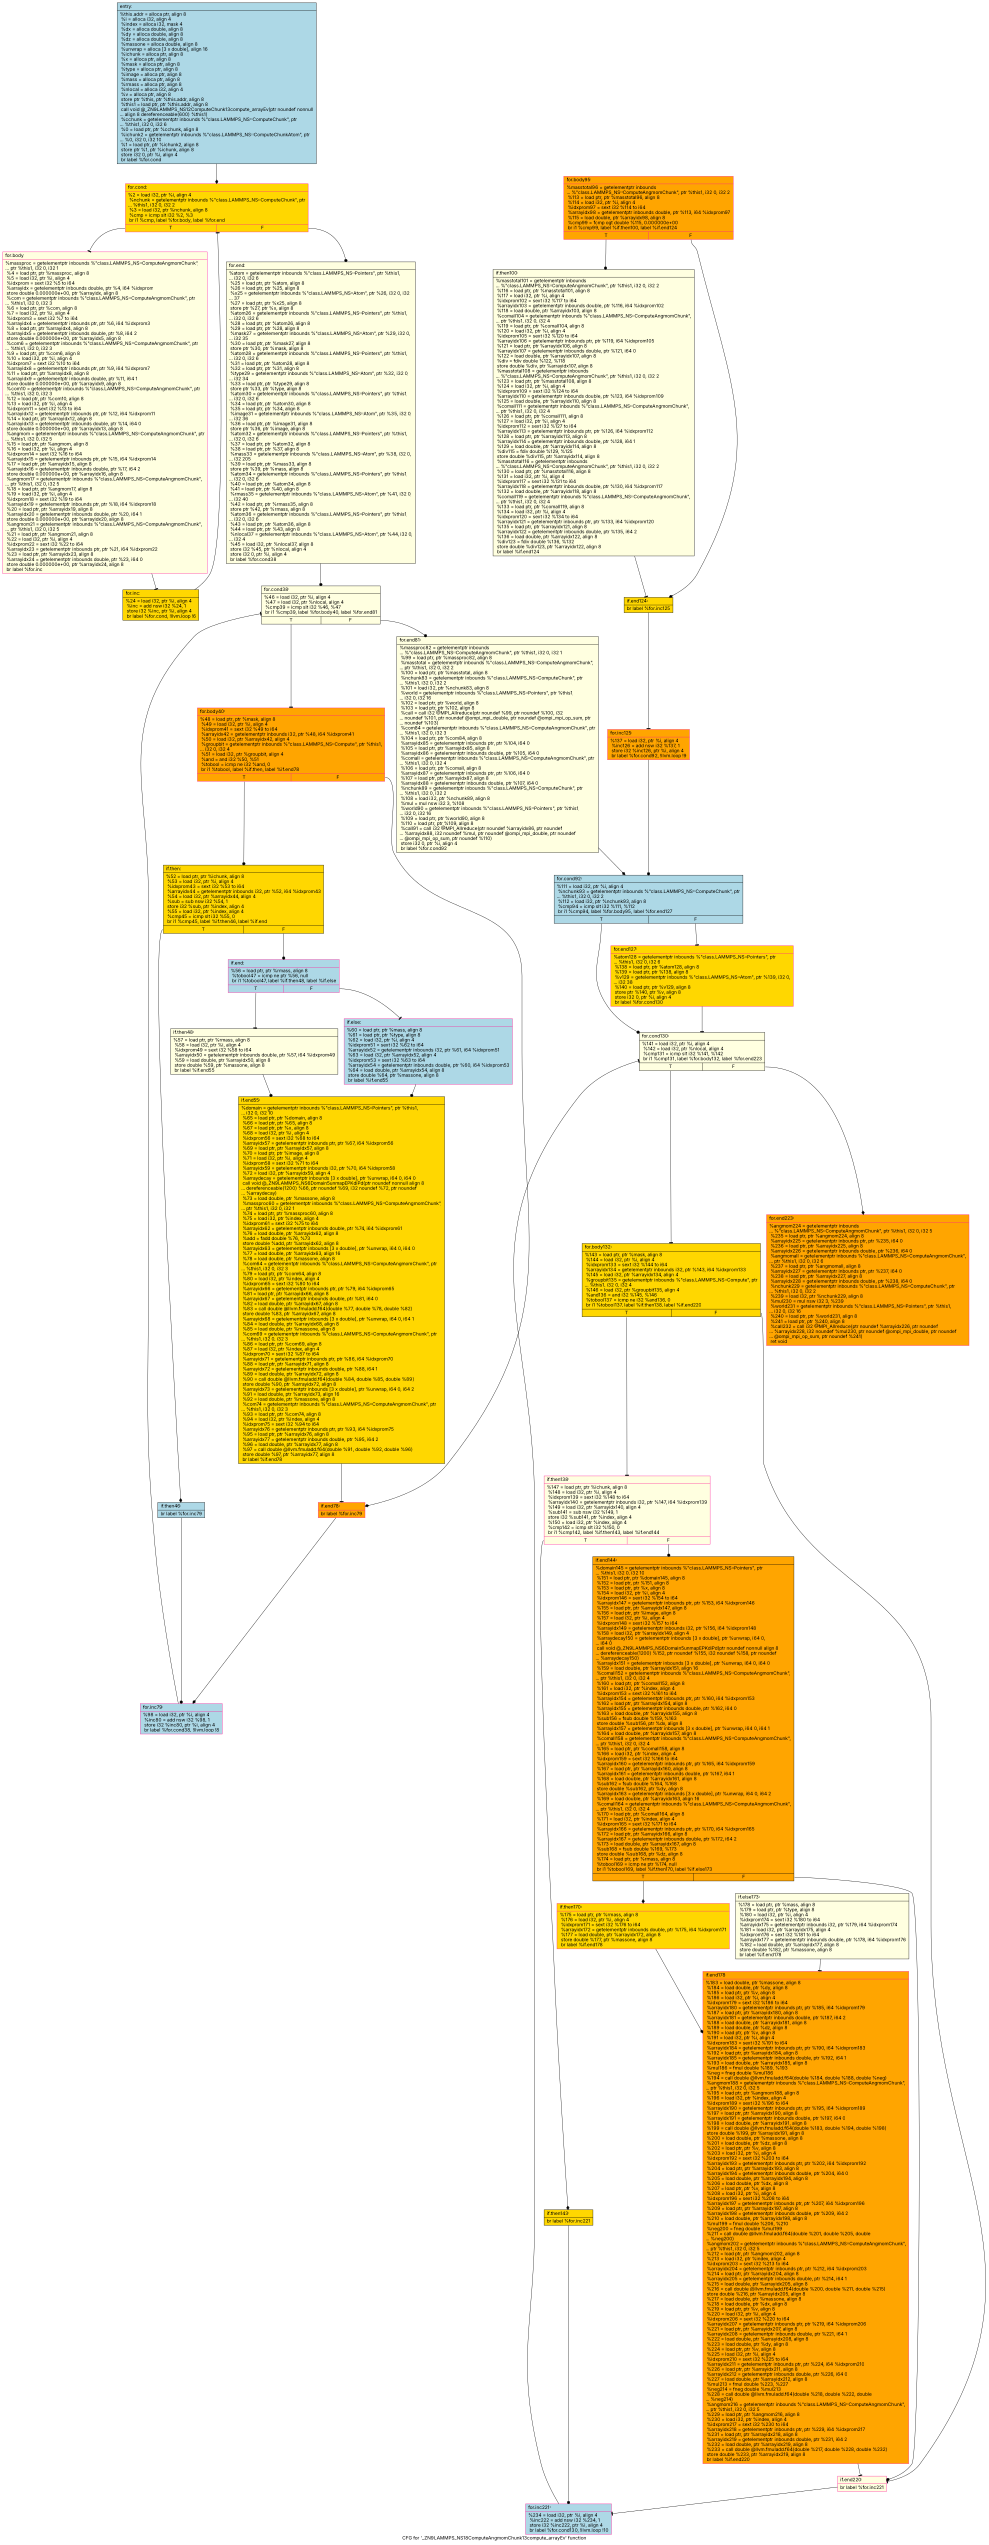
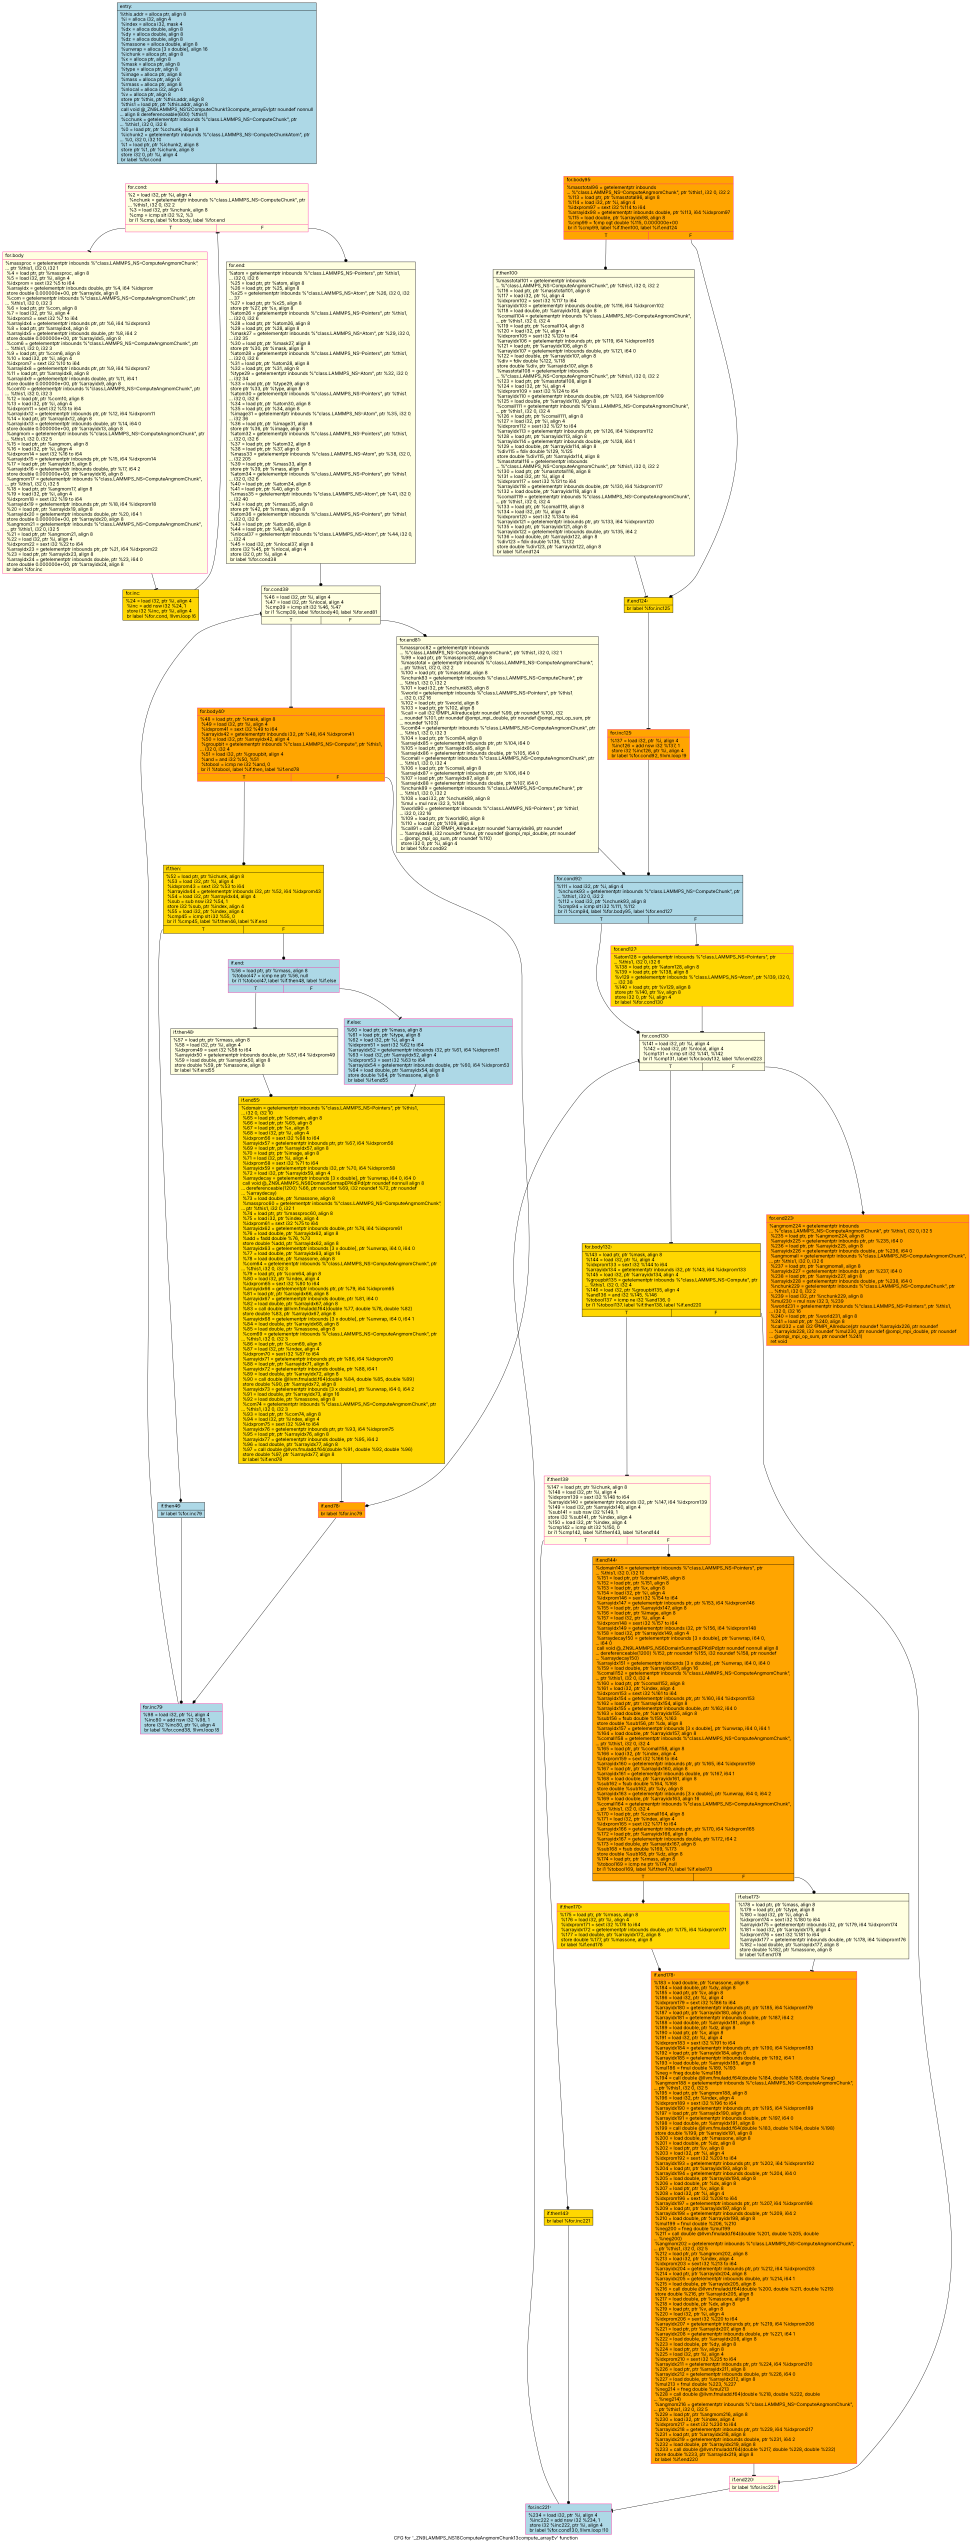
node "for.cond:": fillcolor gold -> lightyellow
edge "for.cond38:" -> "for.end81:": arrowhead dot -> diamond
edge "if.end144:" -> "if.end220:": now "if.end144:" -> "if.else173:"
